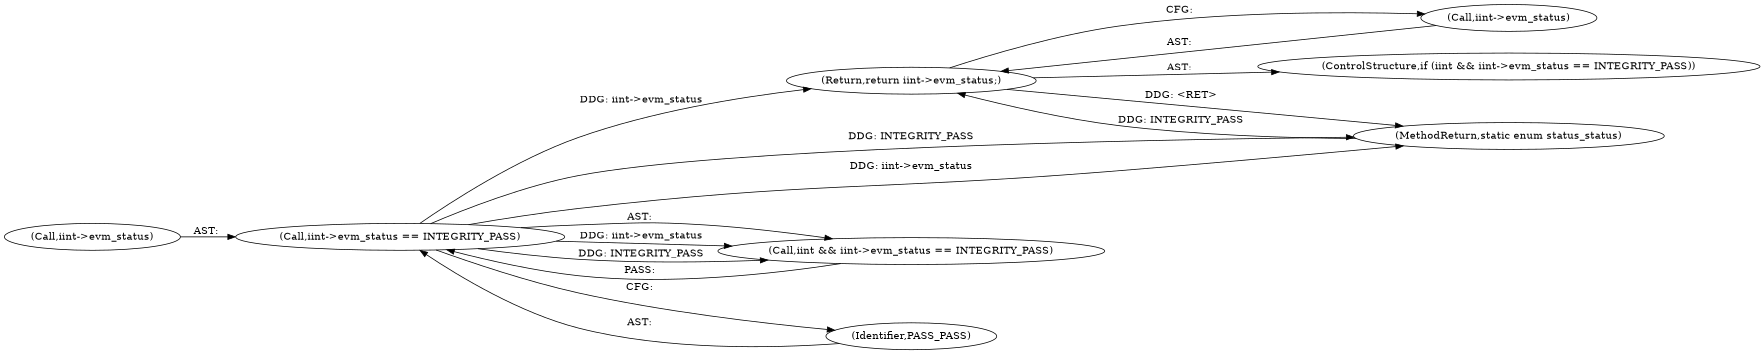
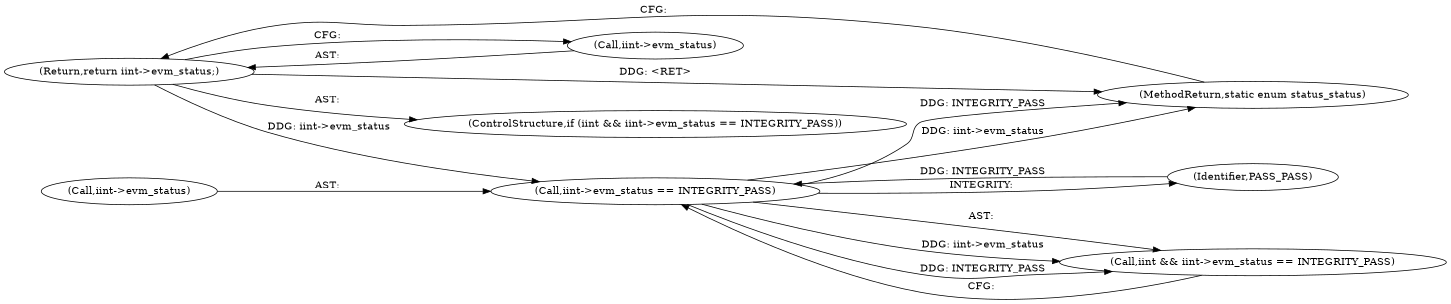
edge "(MethodReturn,static enum status_status)" -> "(Return,return iint->evm_status;)": label "DDG: INTEGRITY_PASS" -> "CFG: "
edge "(Call,iint->evm_status == INTEGRITY_PASS)" -> "(Return,return iint->evm_status;)": reversed
edge "(Call,iint && iint->evm_status == INTEGRITY_PASS)" -> "(Call,iint->evm_status == INTEGRITY_PASS)": label "PASS: " -> "CFG: "
edge "(Call,iint->evm_status == INTEGRITY_PASS)" -> "(Identifier,PASS_PASS)": label "CFG: " -> "INTEGRITY: "
edge "(Identifier,PASS_PASS)" -> "(Call,iint->evm_status == INTEGRITY_PASS)": label "AST: " -> "DDG: INTEGRITY_PASS"
